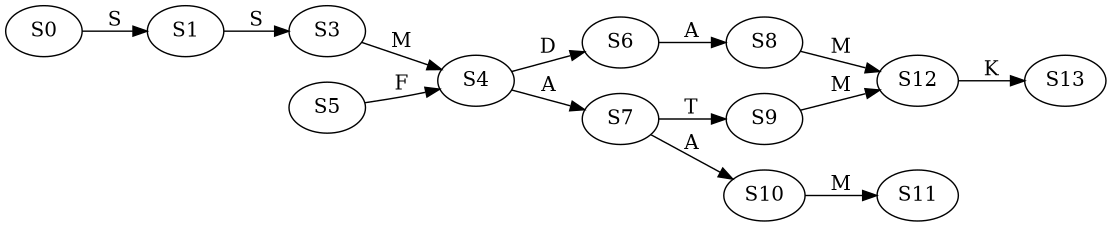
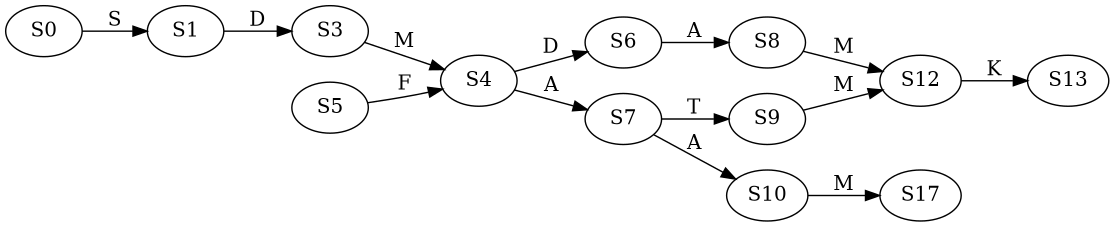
edge "S1" -> "S3": label "S" -> "D"
node "S11": label "S11" -> "S17"
